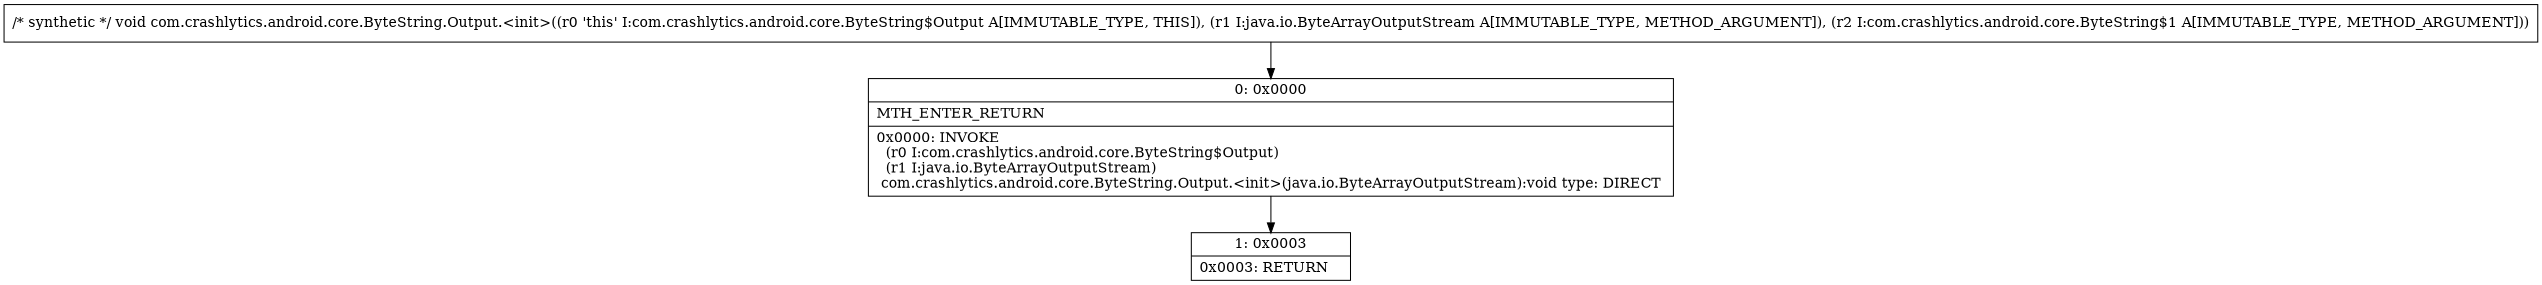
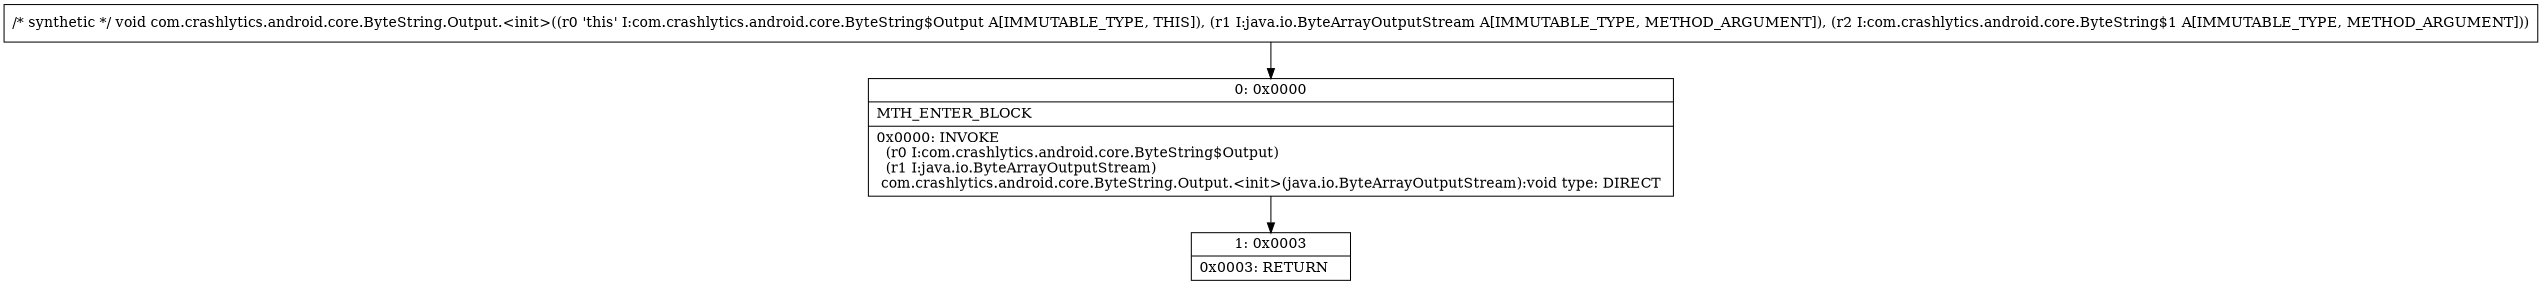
node "0: 0x0000": text "MTH_ENTER_RETURN" -> "MTH_ENTER_BLOCK"
